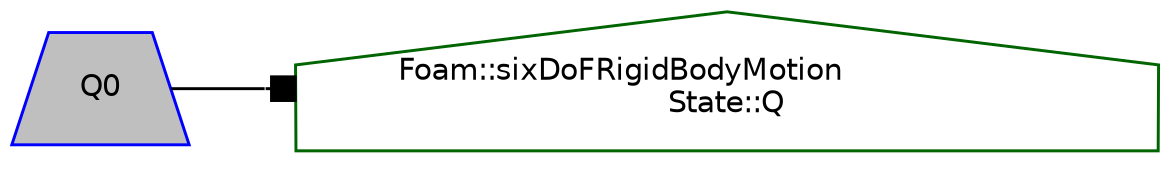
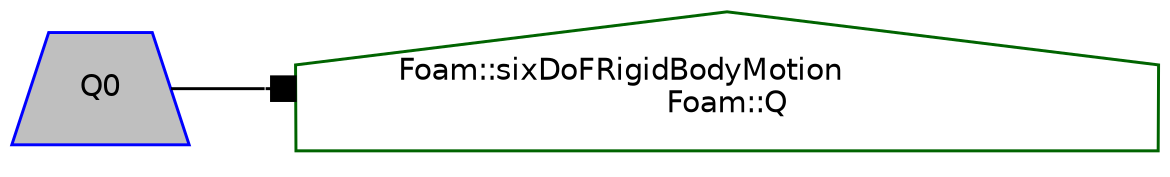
node "Foam::sixDoFRigidBodyMotion State::Q": label "Foam::sixDoFRigidBodyMotion State::Q" -> "Foam::sixDoFRigidBodyMotion Foam::Q"
